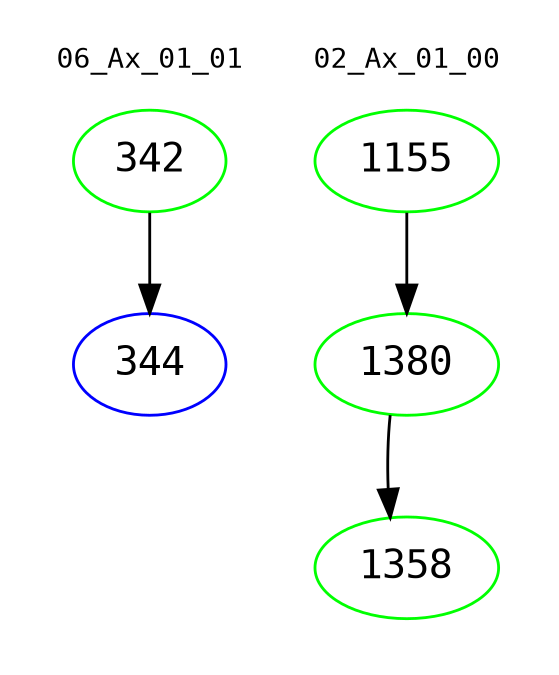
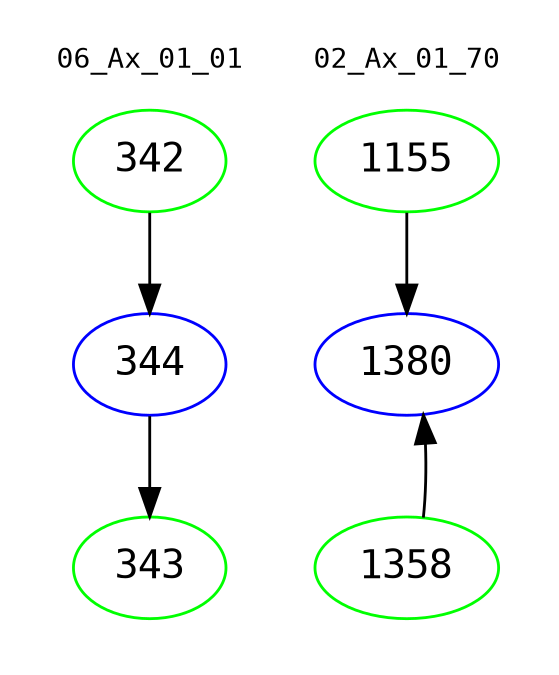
cluster "02_Ax_01_00": label "02_Ax_01_00" -> "02_Ax_01_70"
node "1380": color green -> blue
edge "1380" -> "1358": reversed
node "343": added
